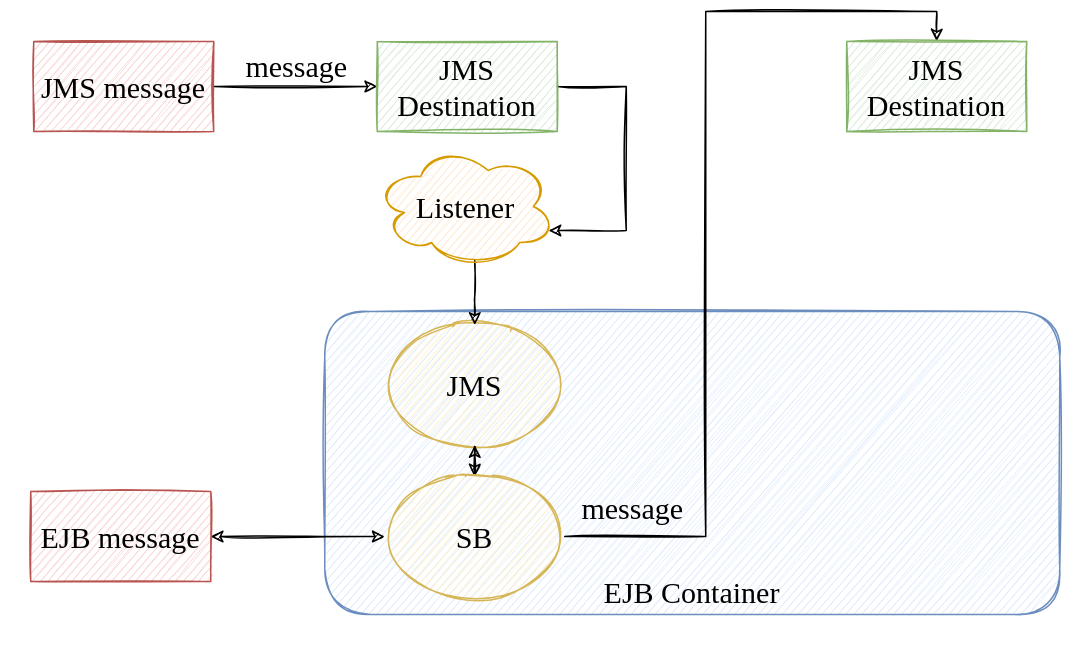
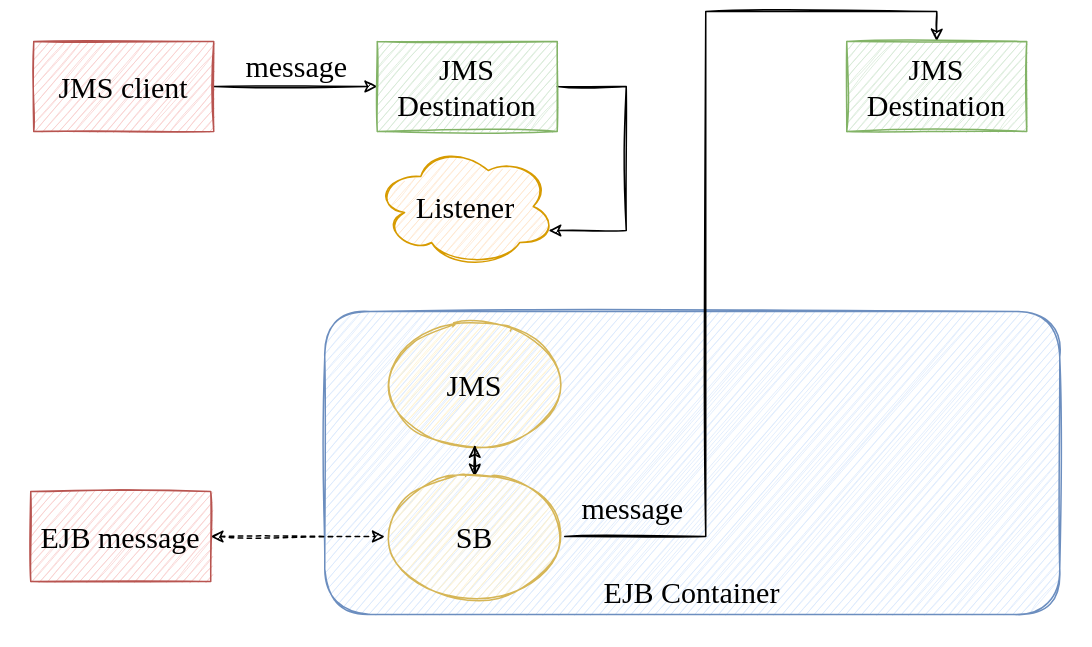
node "JMS message": label "JMS message" -> "JMS client"
edge "Listener" -> "JMS": removed
edge "EJB message" -- "SB": style solid -> dashed
